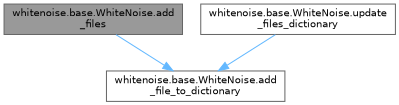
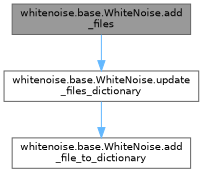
edge "whitenoise.base.WhiteNoise.add _files" -> "whitenoise.base.WhiteNoise.add _file_to_dictionary": now "whitenoise.base.WhiteNoise.add _files" -> "whitenoise.base.WhiteNoise.update _files_dictionary"
